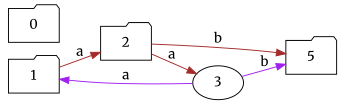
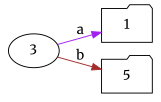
node "0": removed
node "2": removed
edge "3" -> "5": color purple -> brown
